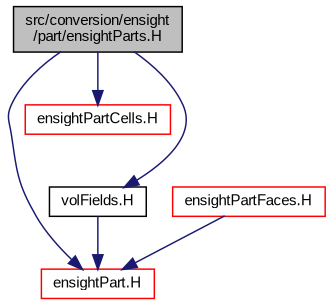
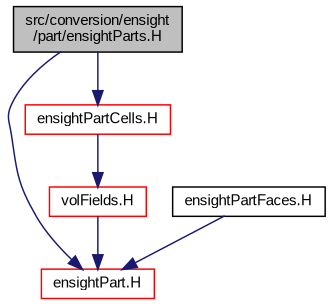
edge "src/conversion/ensight /part/ensightParts.H" -> "volFields.H": now "ensightPartCells.H" -> "volFields.H"
node "volFields.H": color black -> red
node "ensightPartFaces.H": color red -> black
